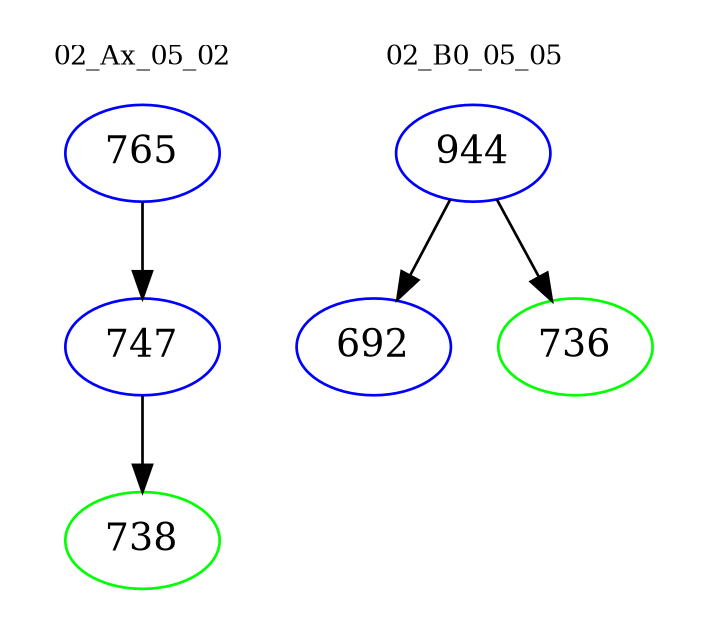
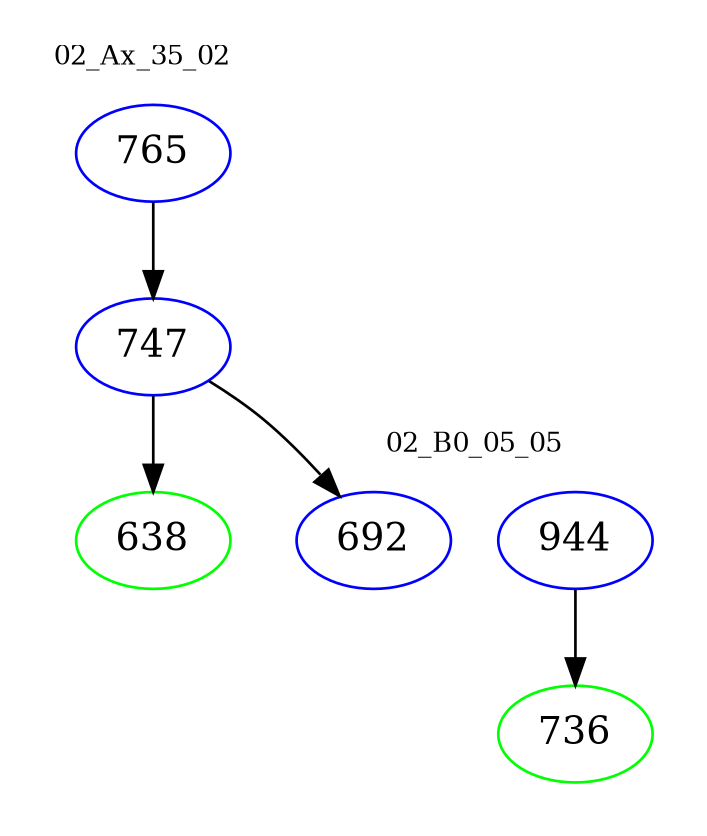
cluster "02_Ax_05_02": label "02_Ax_05_02" -> "02_Ax_35_02"
edge "944" -> "692": now "747" -> "692"
node "738": label "738" -> "638"
